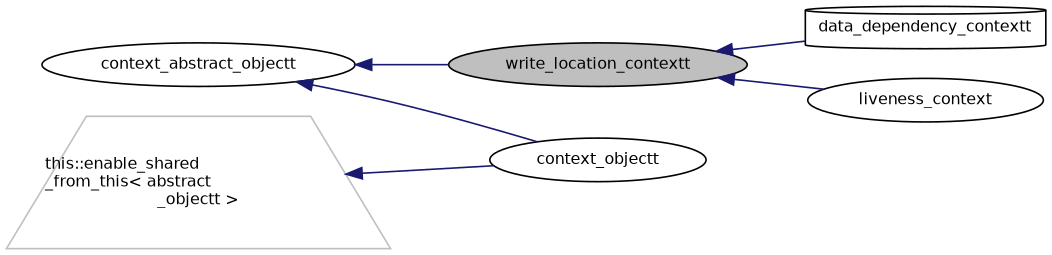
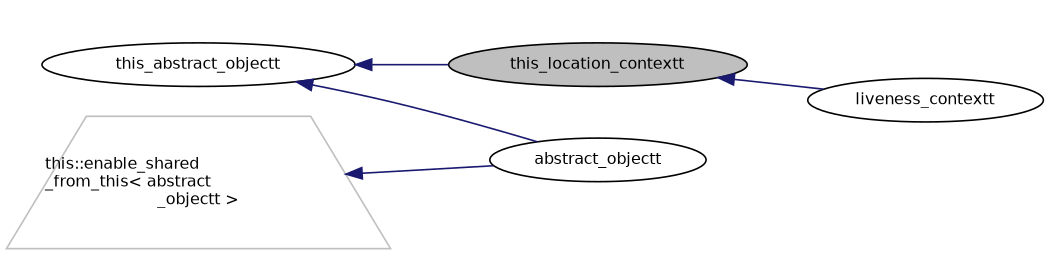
node "data_dependency_contextt": removed
node "context_abstract_objectt": label "context_abstract_objectt" -> "this_abstract_objectt"
node "write_location_contextt": label "write_location_contextt" -> "this_location_contextt"
node "liveness_context": label "liveness_context" -> "liveness_contextt"
node "context_objectt": label "context_objectt" -> "abstract_objectt"
